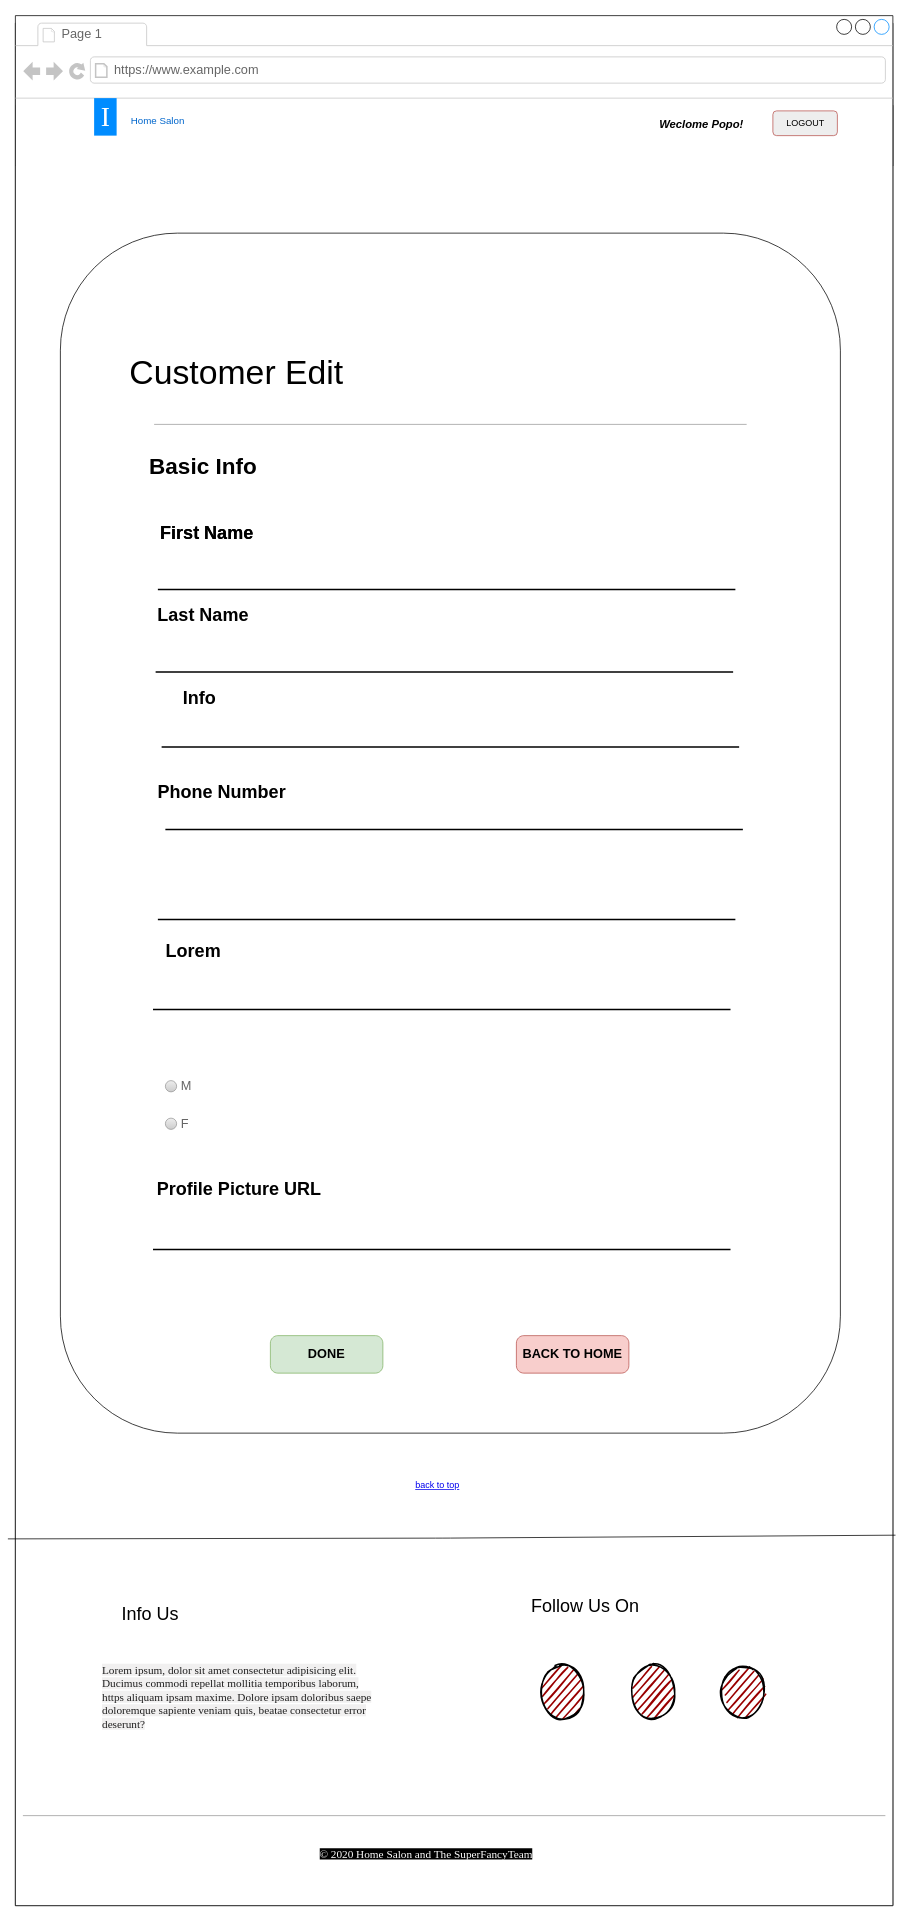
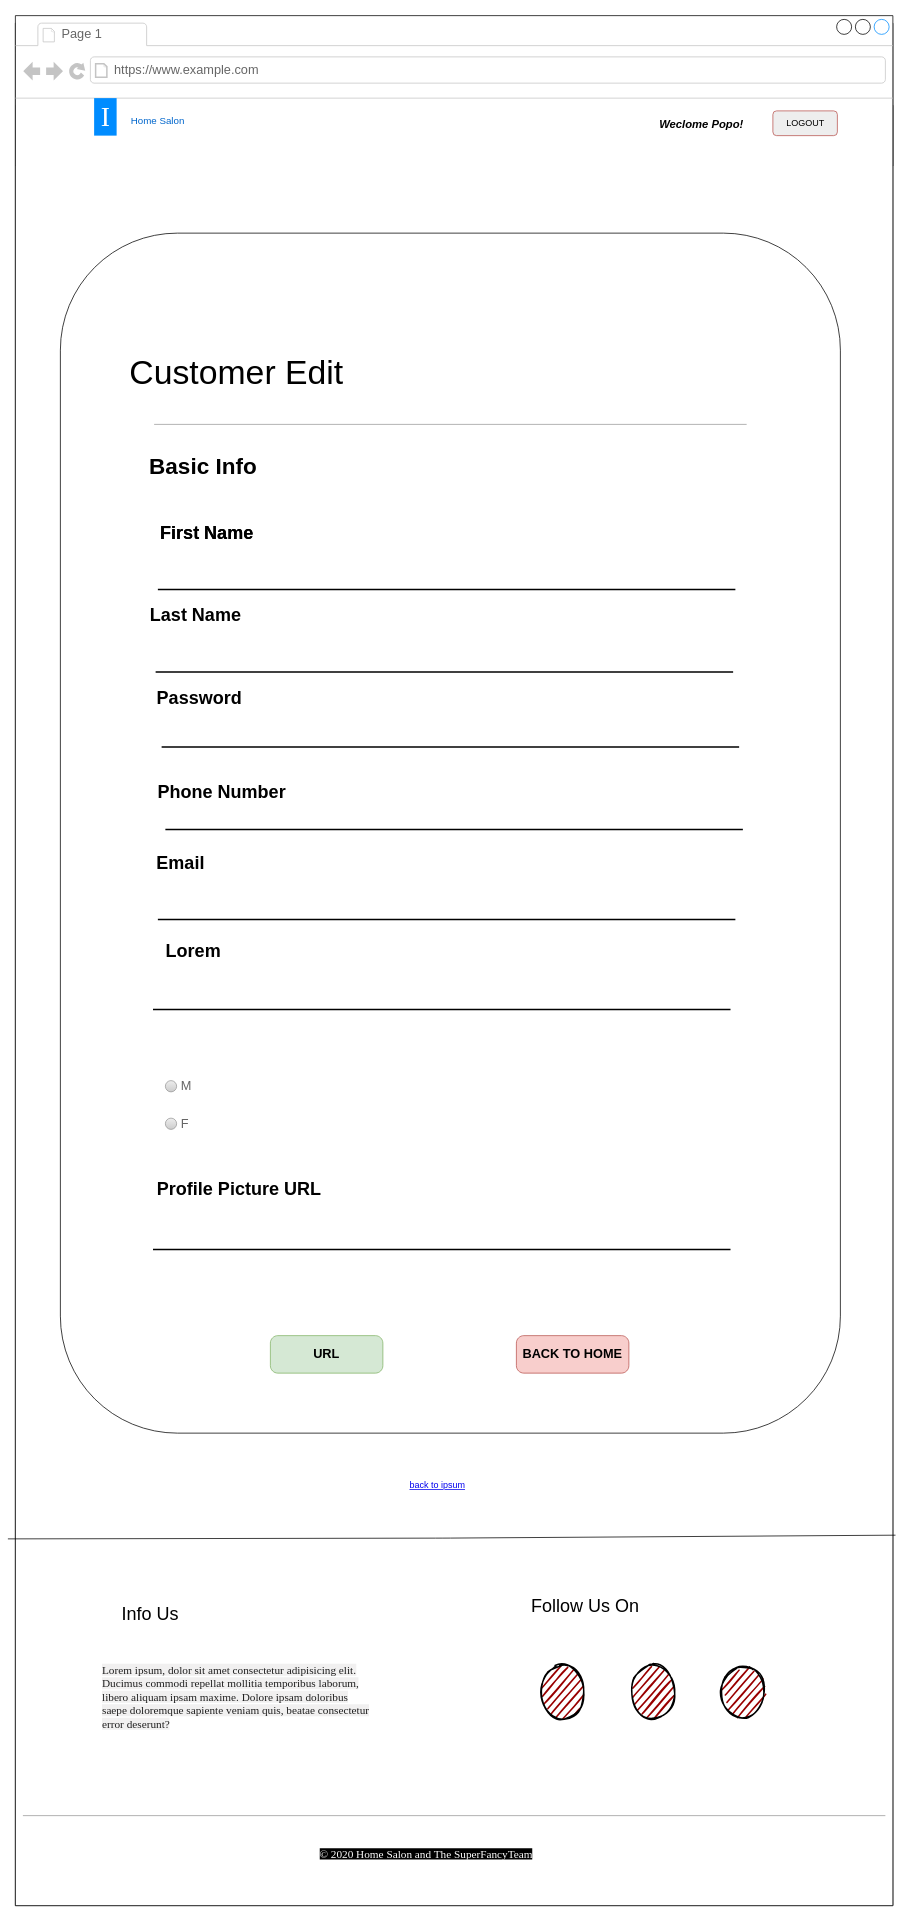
node "Last Name": moved (203, 615) -> (195, 615)
node "Info": label "Info" -> "Password"
node "Email": added
node "DONE": label "DONE" -> "URL"
node "back to top": label "back to top" -> "back to ipsum"
node "Lorem ipsum, dolor sit amet consectetur adipisicing elit. Ducimus commodi repellat mollitia temporibus laborum, https aliquam ipsam maxime. Dolore ipsam doloribus saepe doloremque sapiente veniam quis, beatae consectetur error deserunt?": label "Lorem ipsum, dolor sit amet consectetur adipisicing elit. Ducimus commodi repellat mollitia temporibus laborum, https aliquam ipsam maxime. Dolore ipsam doloribus saepe doloremque sapiente veniam quis, beatae consectetur error deserunt?" -> "Lorem ipsum, dolor sit amet consectetur adipisicing elit. Ducimus commodi repellat mollitia temporibus laborum, libero aliquam ipsam maxime. Dolore ipsam doloribus saepe doloremque sapiente veniam quis, beatae consectetur error deserunt?"
